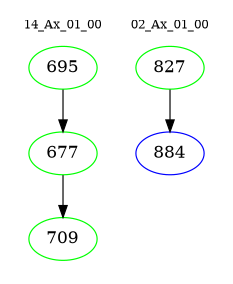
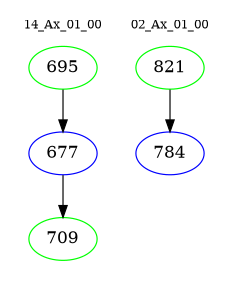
node "827": label "827" -> "821"
node "677": color green -> blue
node "884": label "884" -> "784"
